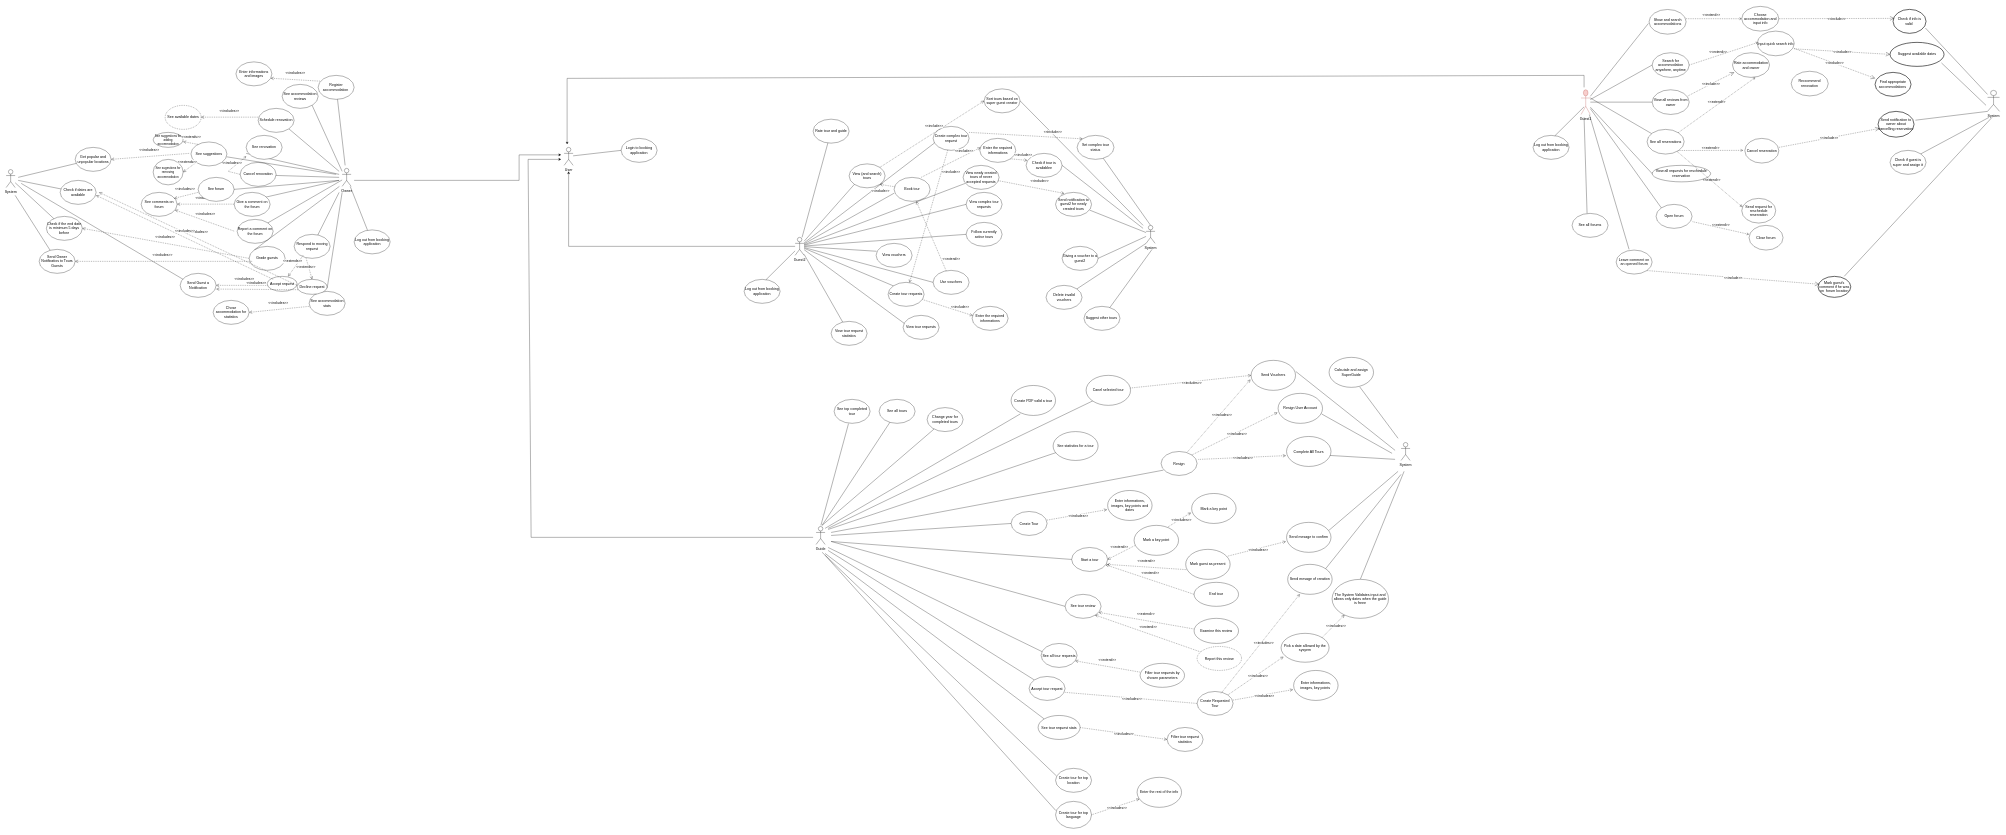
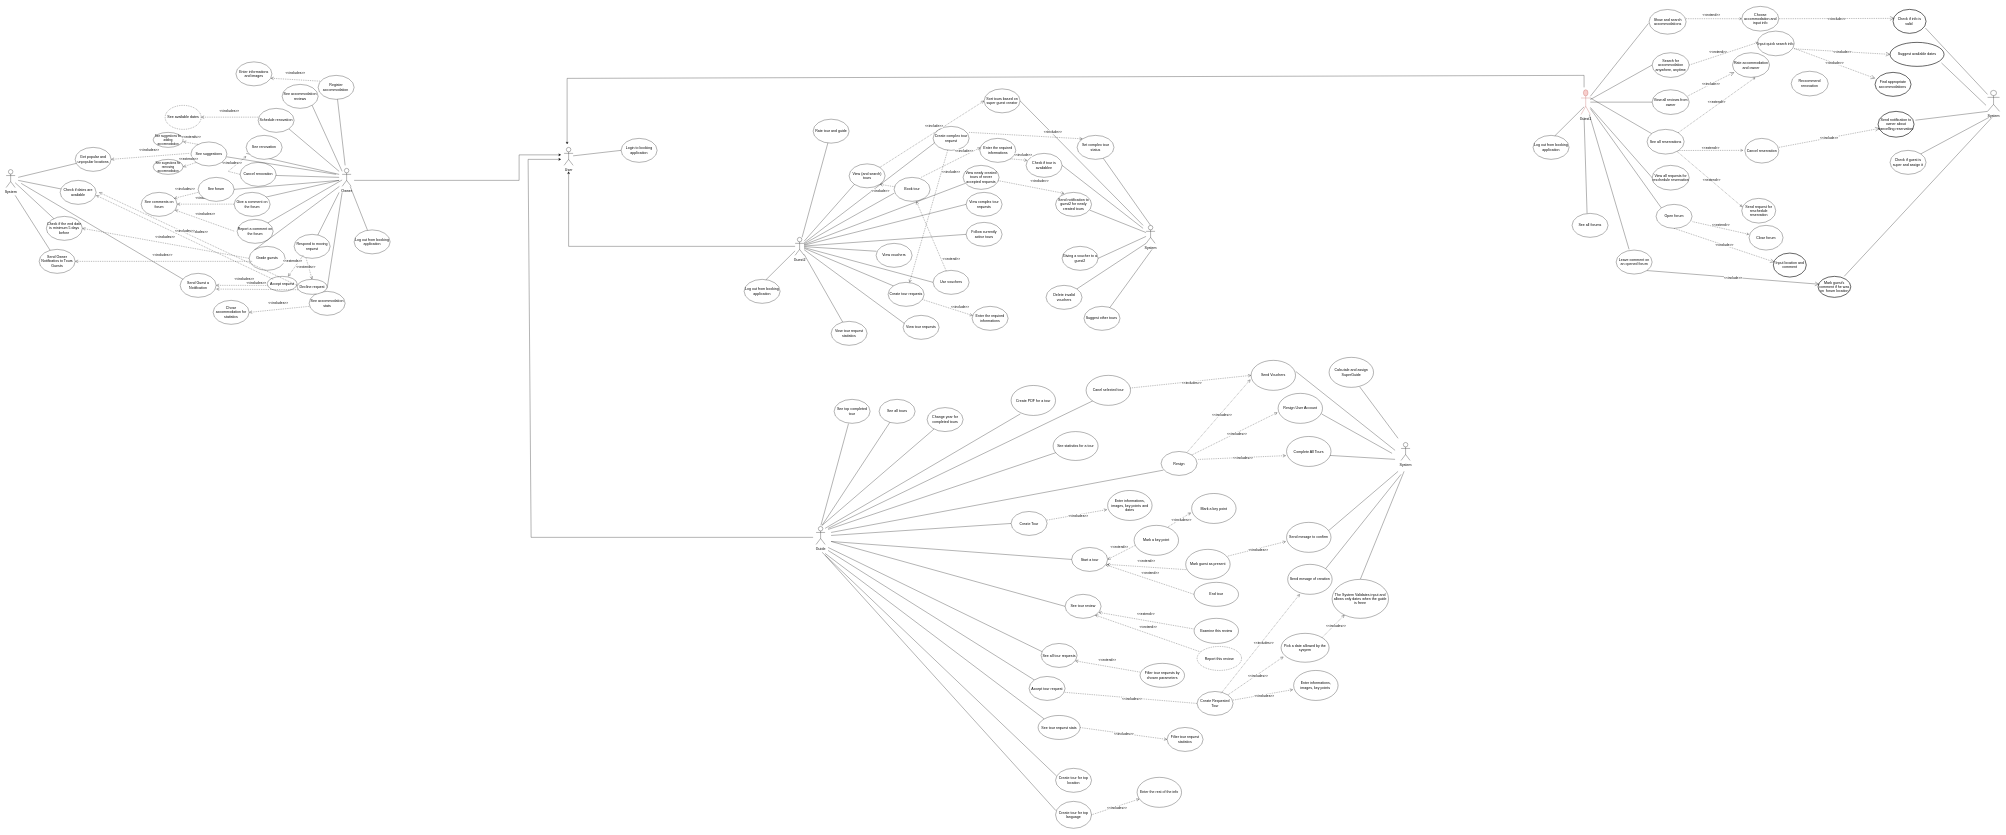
node "See sugestions for removing accommodation": size 30x26 -> 30x15
node "View all requests for reschedule reservation": size 59x17 -> 37x25
edge "Open forum" -> "Input location and comment": added, label "<<include>>"
node "Input location and comment": added
edge "Leave comment on an opened forum" -> "Mark guest's comment if he was on forum location": style dashed -> solid
node "Create PDF valid a tour": label "Create PDF valid a tour" -> "Create PDF for a tour"
